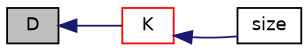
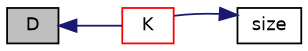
edge "size" -> "K": reversed
